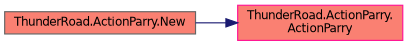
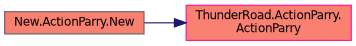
node "ThunderRoad.ActionParry.New": label "ThunderRoad.ActionParry.New" -> "New.ActionParry.New"
